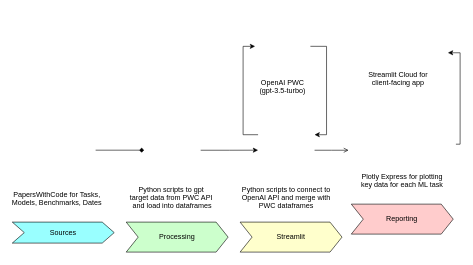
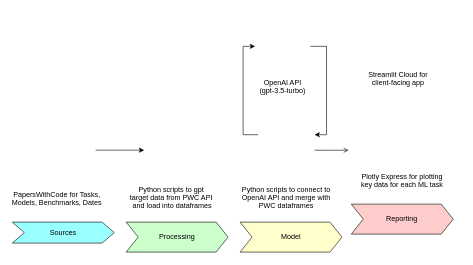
edge "Plotly Express for plotting key data for each ML task" -> "Streamlit Cloud for client-facing app": removed
node "OpenAI PWC (gpt-3.5-turbo)": label "OpenAI PWC (gpt-3.5-turbo)" -> "OpenAI API (gpt-3.5-turbo)"
edge "PapersWithCode for Tasks, Models, Benchmarks, Dates" -> "Python scripts to gpt target data from PWC API and load into dataframes": arrowhead diamond -> classic
edge "Python scripts to gpt target data from PWC API and load into dataframes" -> "Python scripts to connect to OpenAI API and merge with PWC dataframes": removed
node "Streamlit": label "Streamlit" -> "Model"
